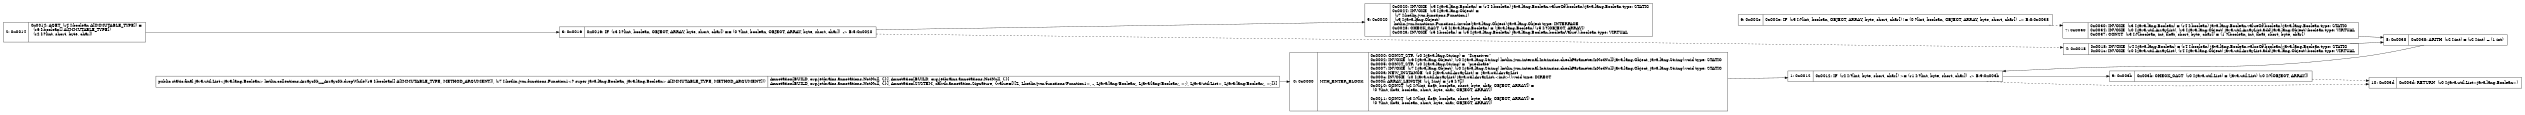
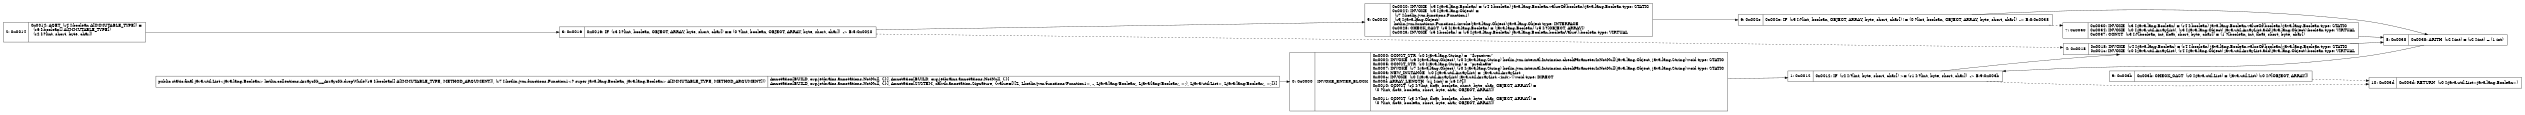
edge "6: 0x002e" -> "8: 0x0038": added
edge "5: 0x0020" -> "6: 0x002e": added
edge "1: 0x0012" -> "9: 0x003b": now "1: 0x0012" -> "4: 0x0018"
node "0: 0x0000": text "MTH_ENTER_BLOCK" -> "INVOKE_ENTER_BLOCK"
